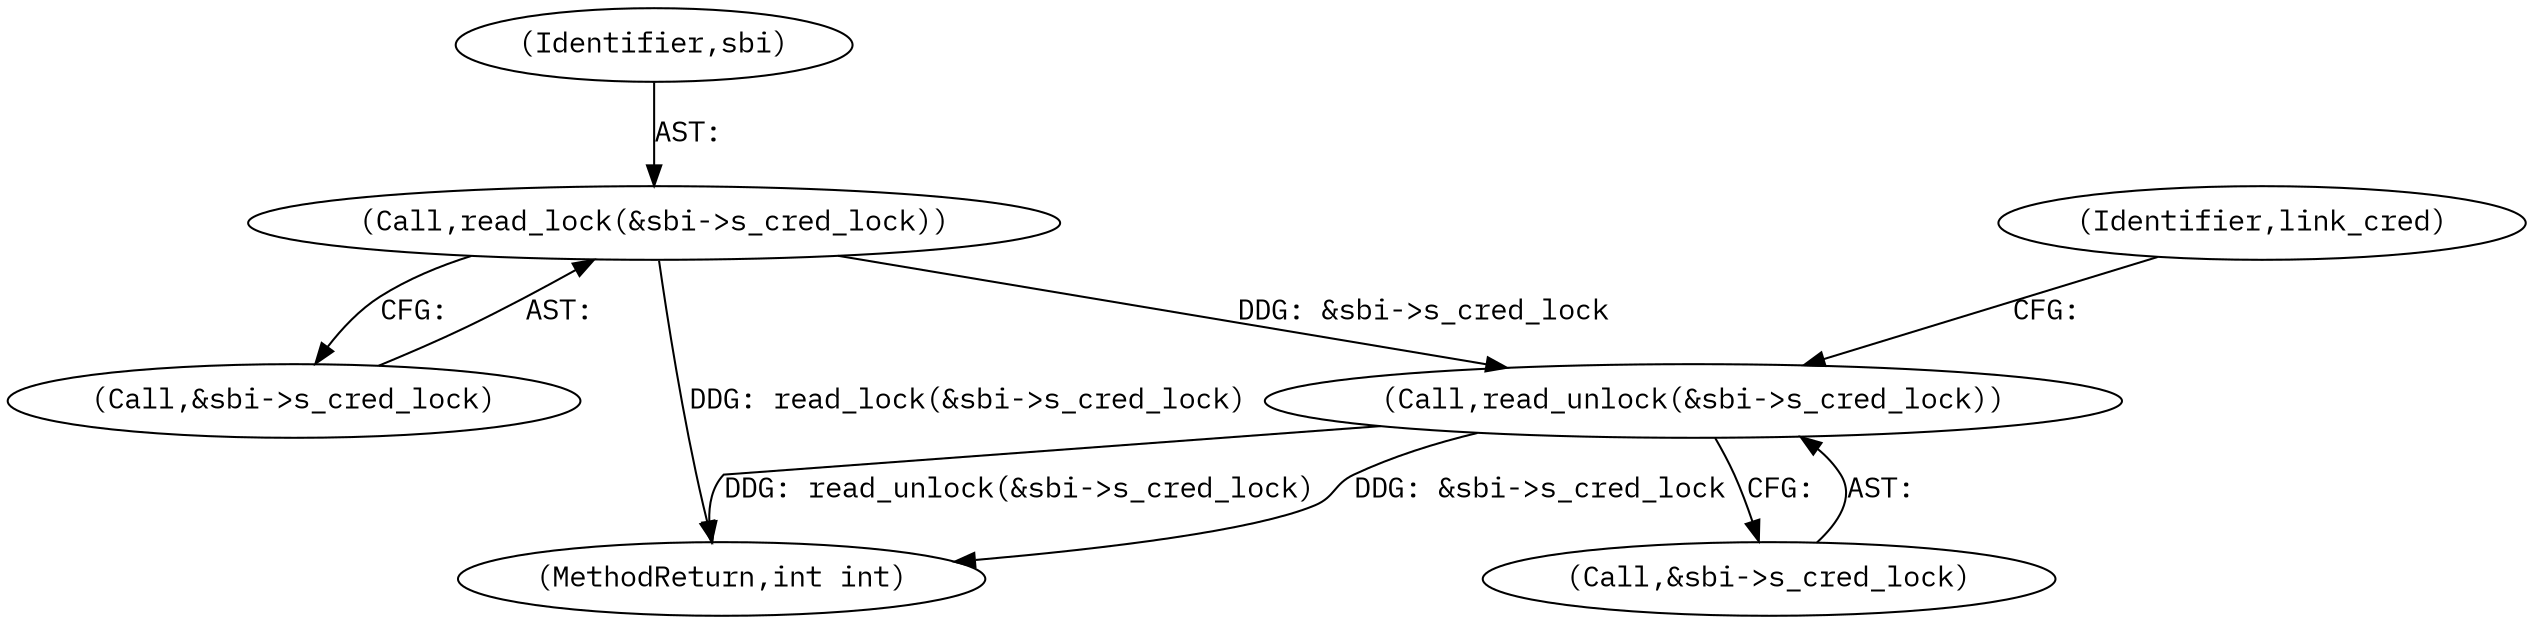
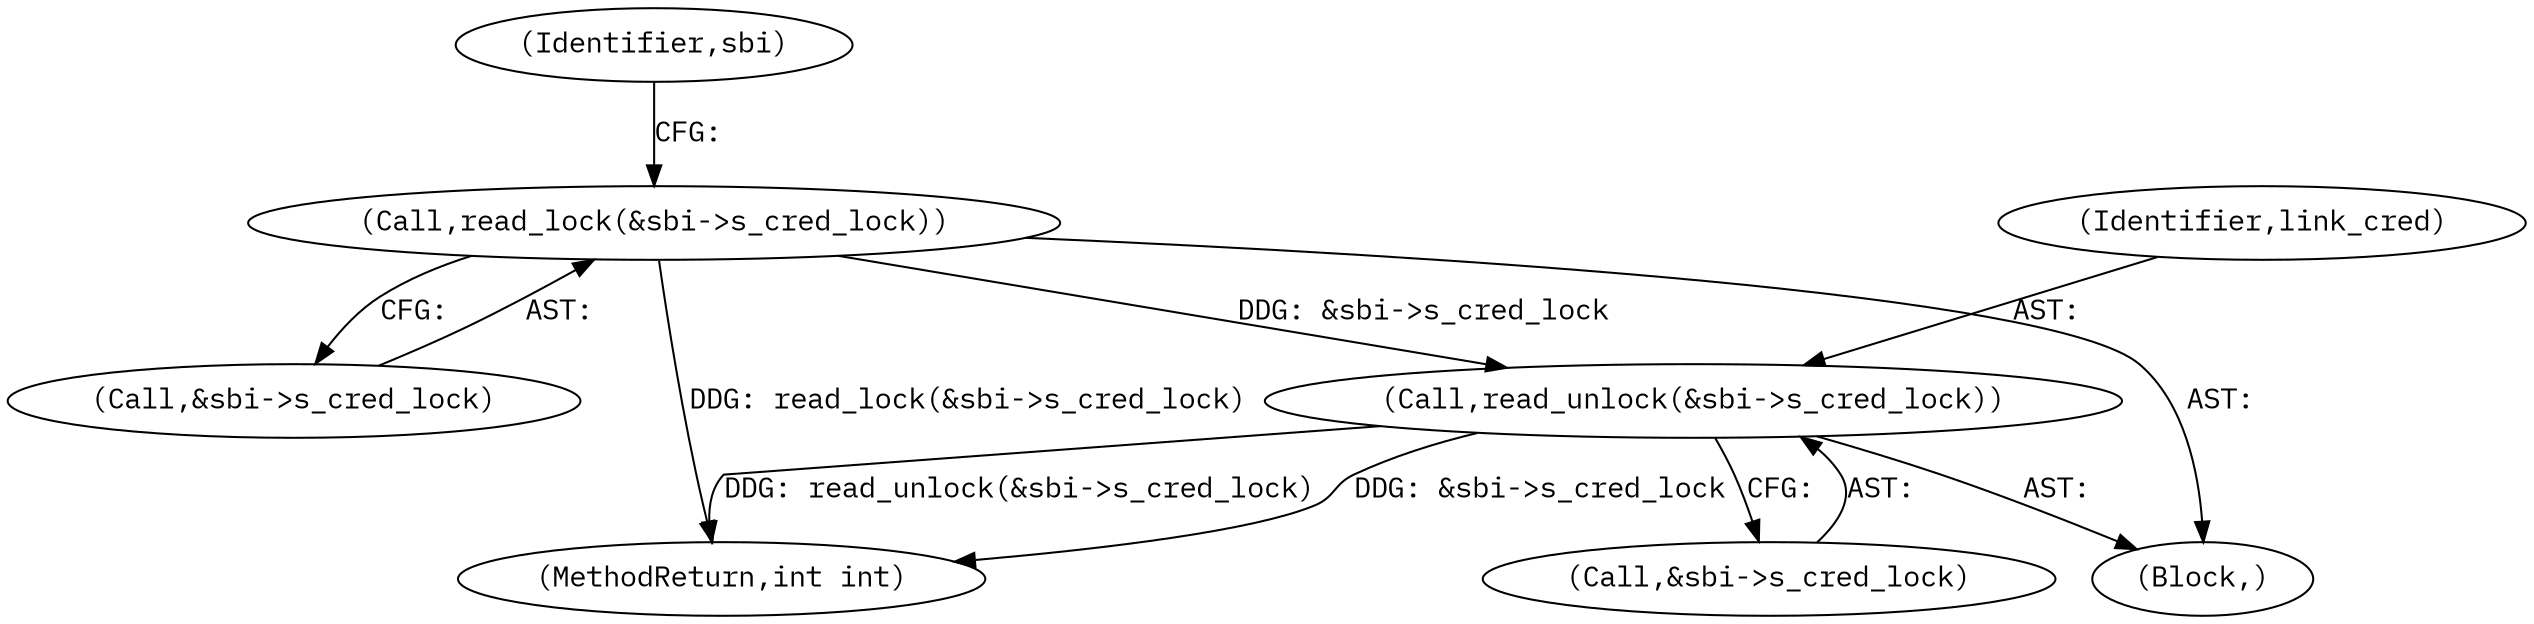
edge "(Identifier,sbi)" -> "(Call,read_lock(&sbi->s_cred_lock))": label "AST: " -> "CFG: "
edge "(Identifier,link_cred)" -> "(Call,read_unlock(&sbi->s_cred_lock))": label "CFG: " -> "AST: "
node "(Block,)": added
